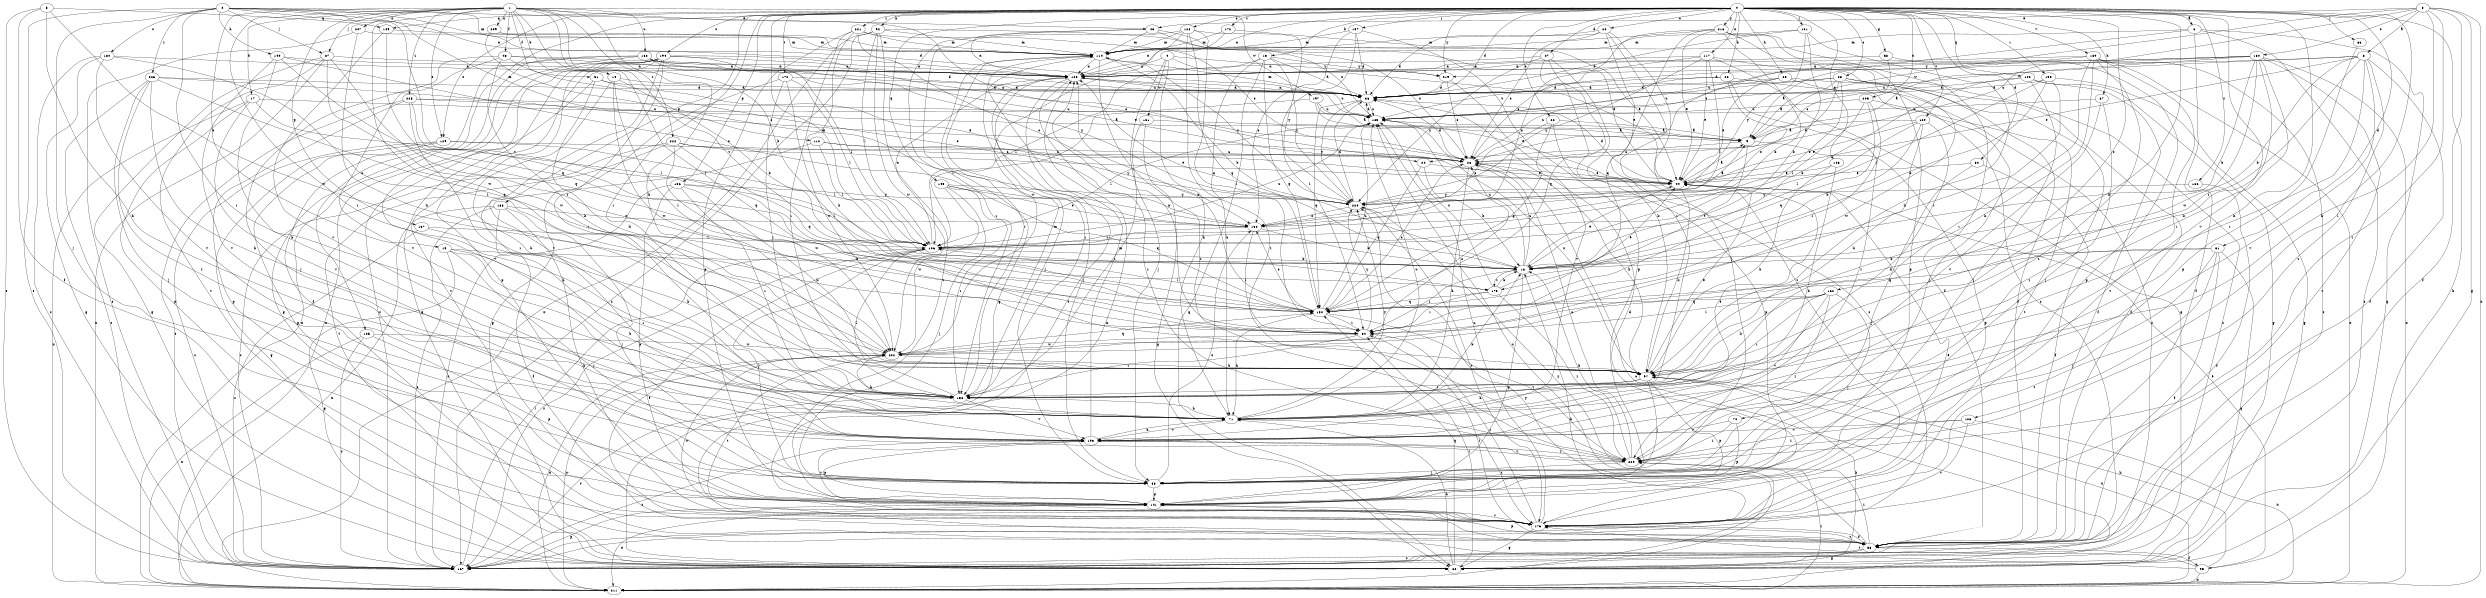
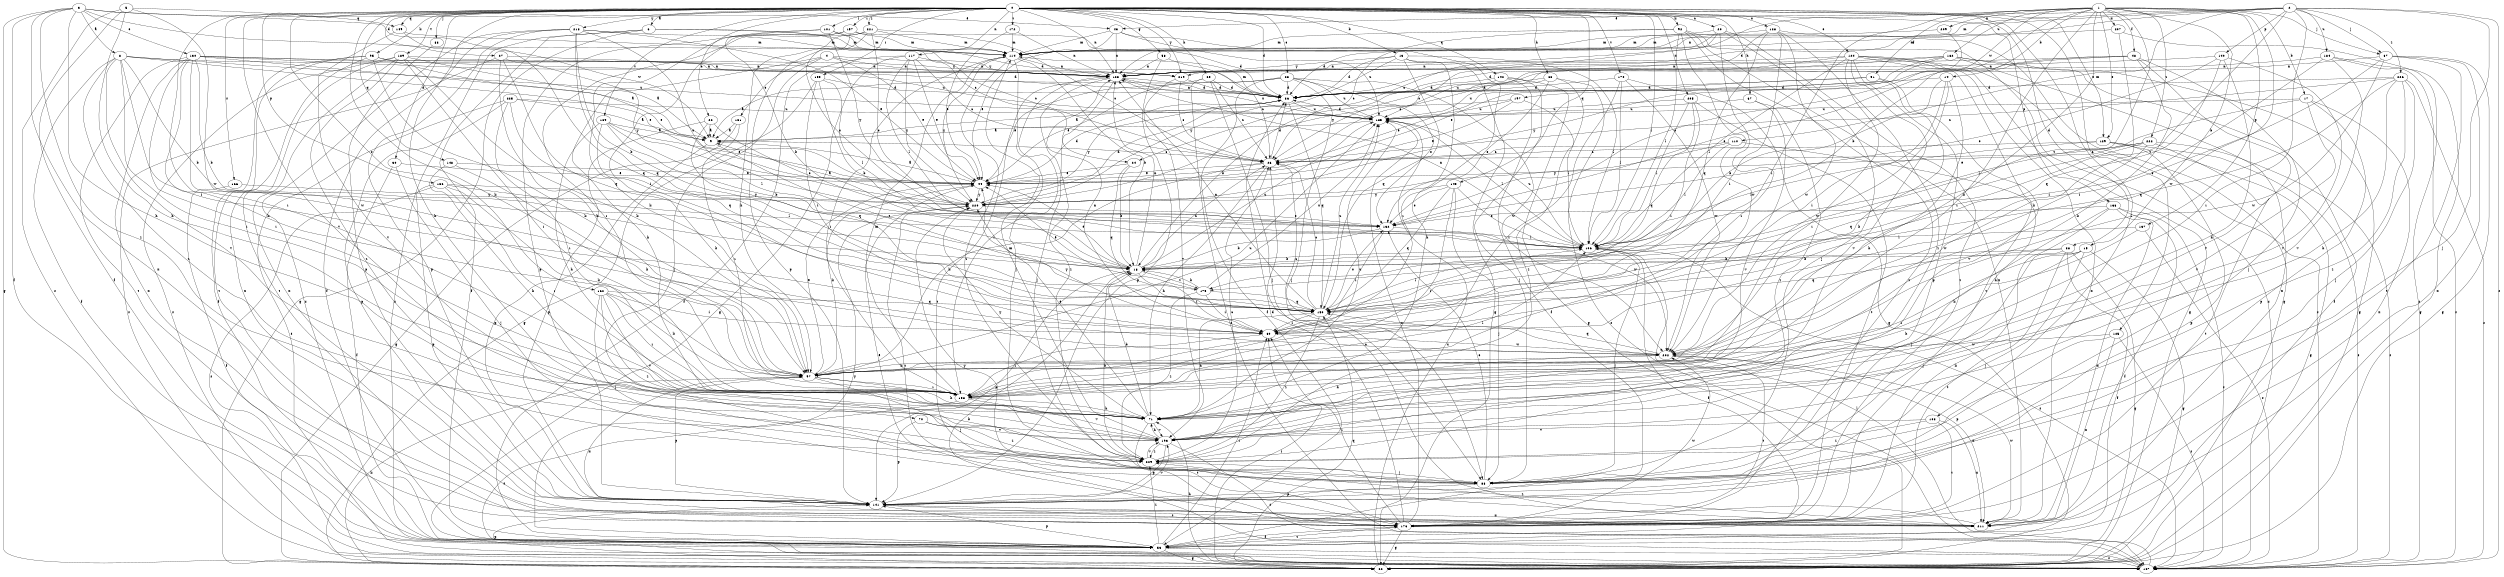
edge "1" -> "225": removed, label "z"
edge "2" -> "140": label "h" -> "p"
node "194": label "194" -> "124"
edge "4" -> "131": label "w" -> "o"
edge "0" -> "106": label "k" -> "l"
node "31": label "31" -> "38"
edge "53" -> "95": reversed
